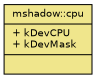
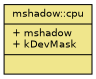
node "mshadow::cpu": text "+ kDevCPU" -> "+ mshadow"
